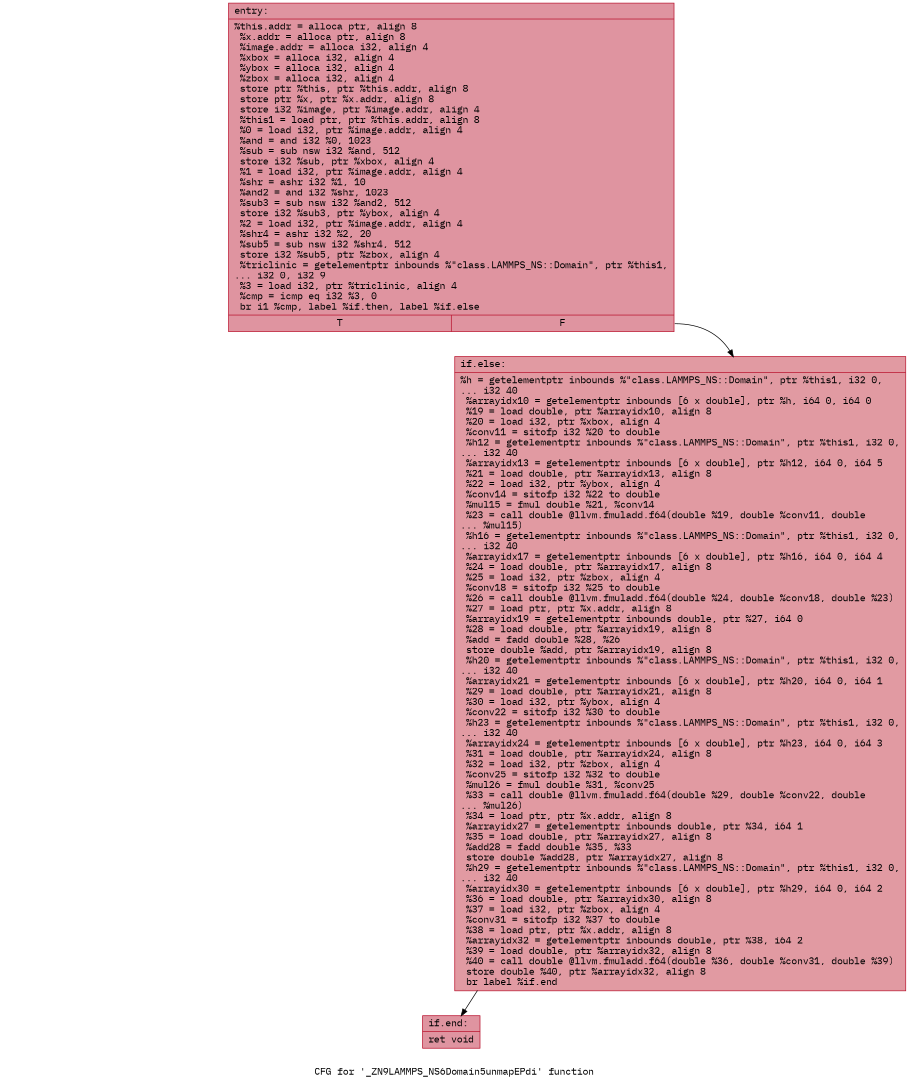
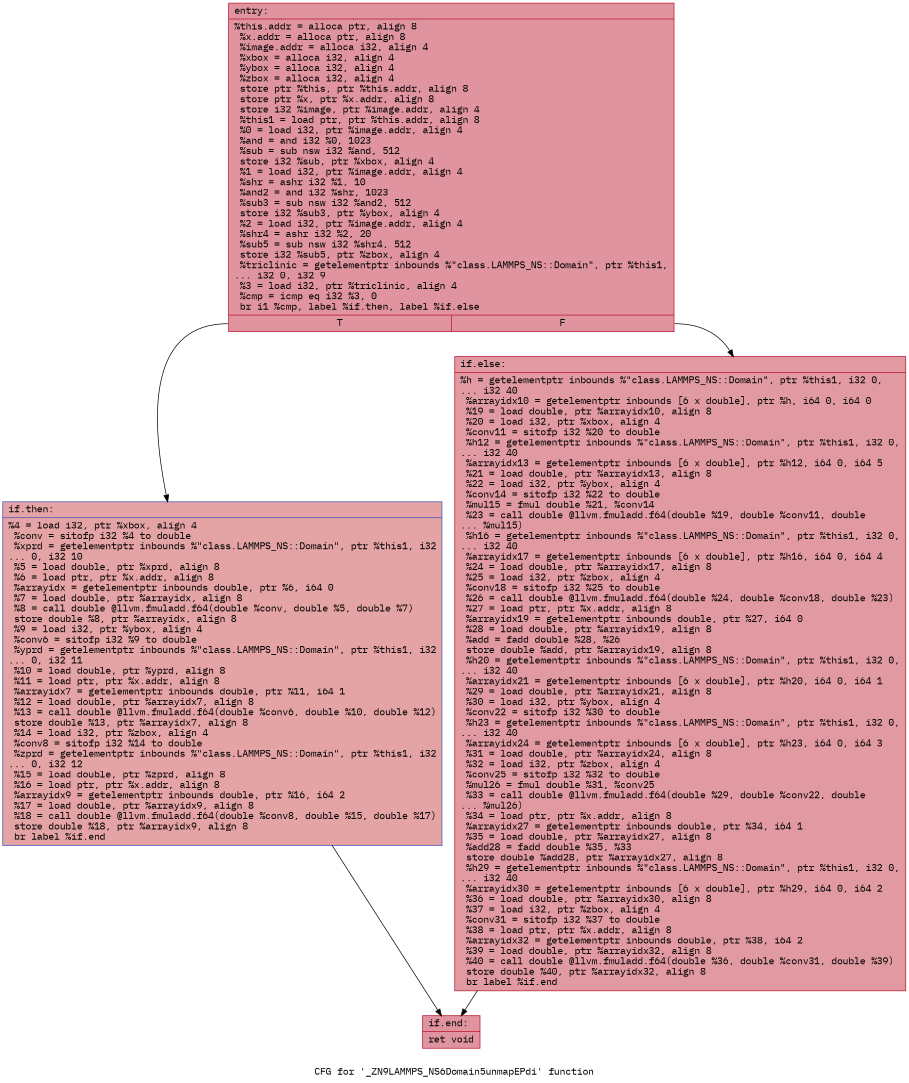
node "if.then:": added
